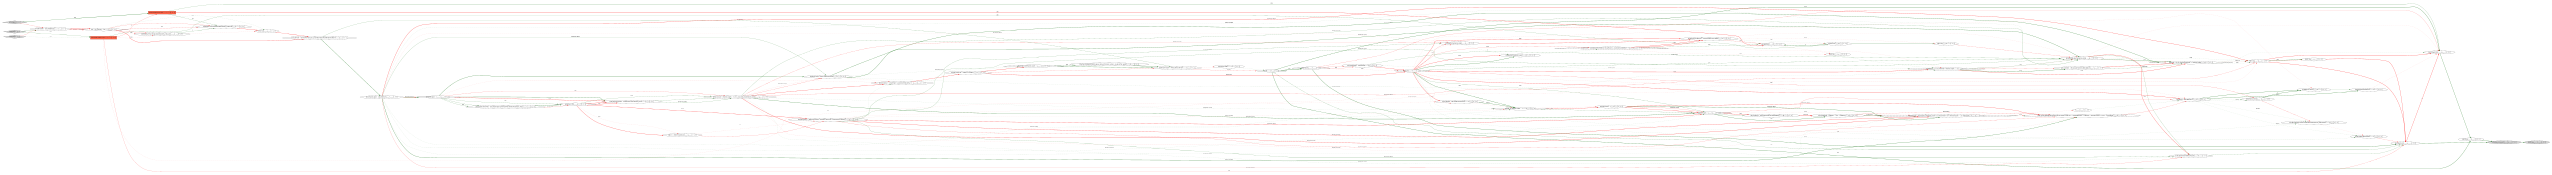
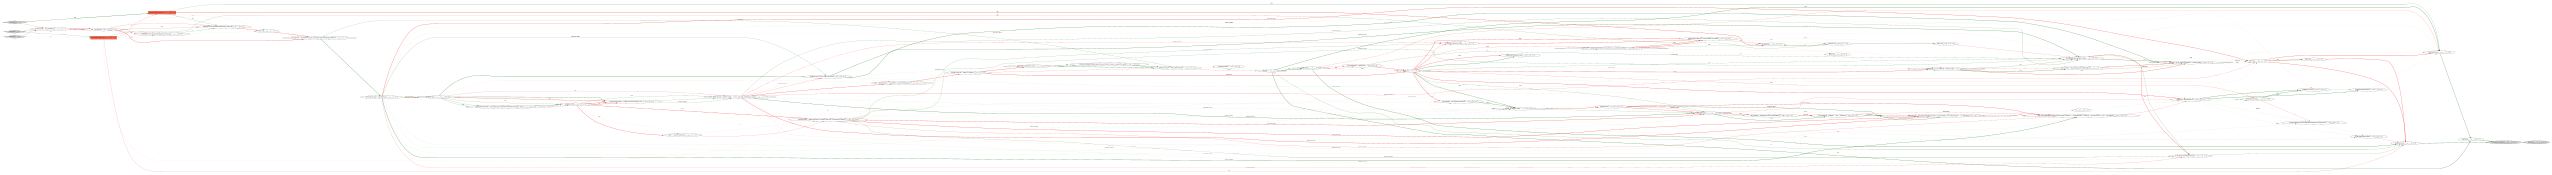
edge "doLocalAdd(cmd)@@@66@@@['1', '1', '0']" -> "doLocalDelete(cmd)@@@49@@@['0', '0', '1']": removed, label "0"
